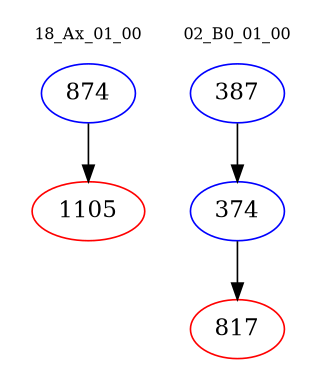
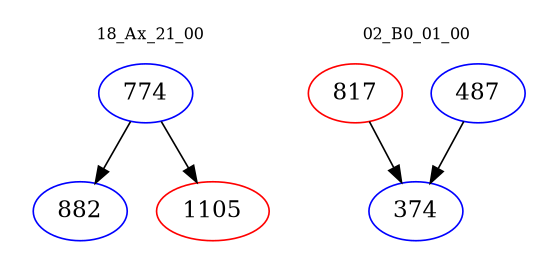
cluster "18_Ax_01_00": label "18_Ax_01_00" -> "18_Ax_21_00"
node "874": label "874" -> "774"
node "387": label "387" -> "487"
node "882": added
edge "374" -> "817": reversed
